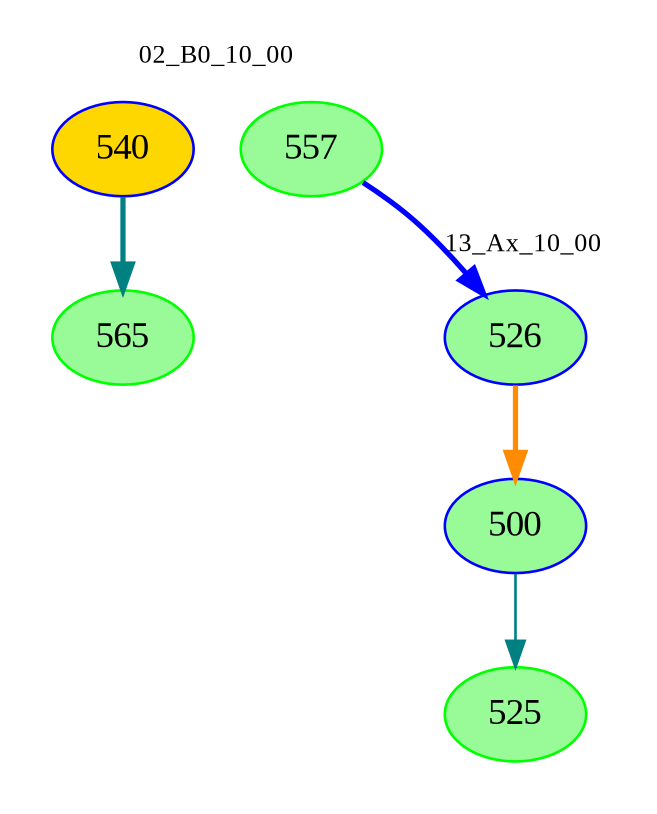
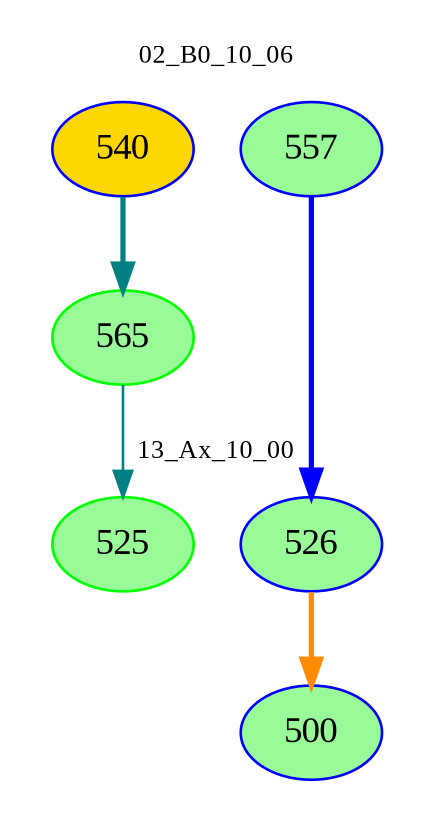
cluster "02_B0_10_00": label "02_B0_10_00" -> "02_B0_10_06"
node "557": color green -> blue
edge "500" -> "525": now "565" -> "525"
